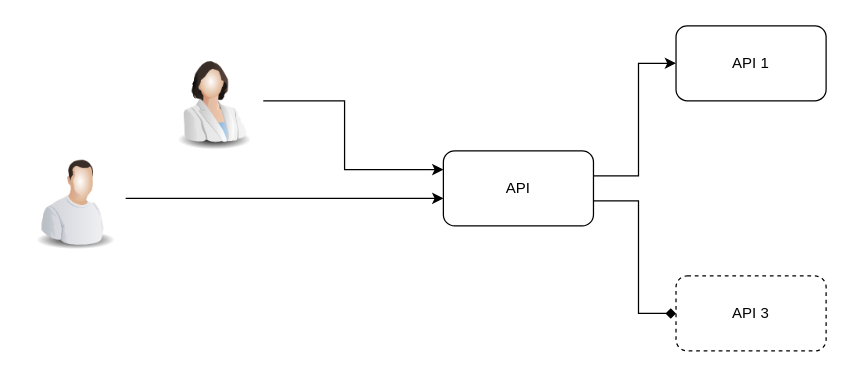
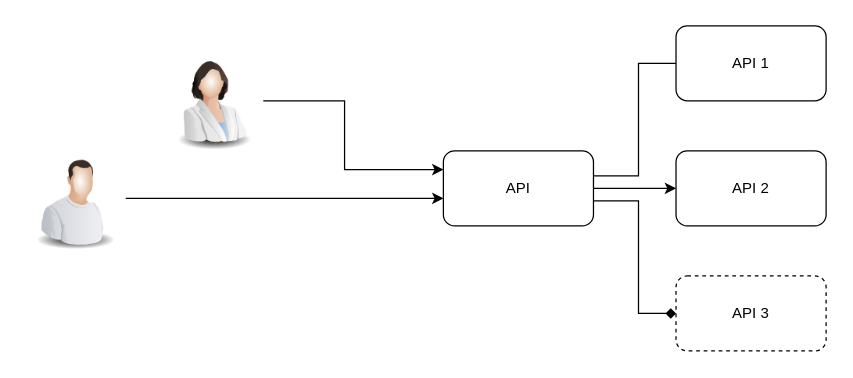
edge "API" -> "API 1": arrowhead classic -> none
edge "API" -> "API 2": added
node "API 2": added
